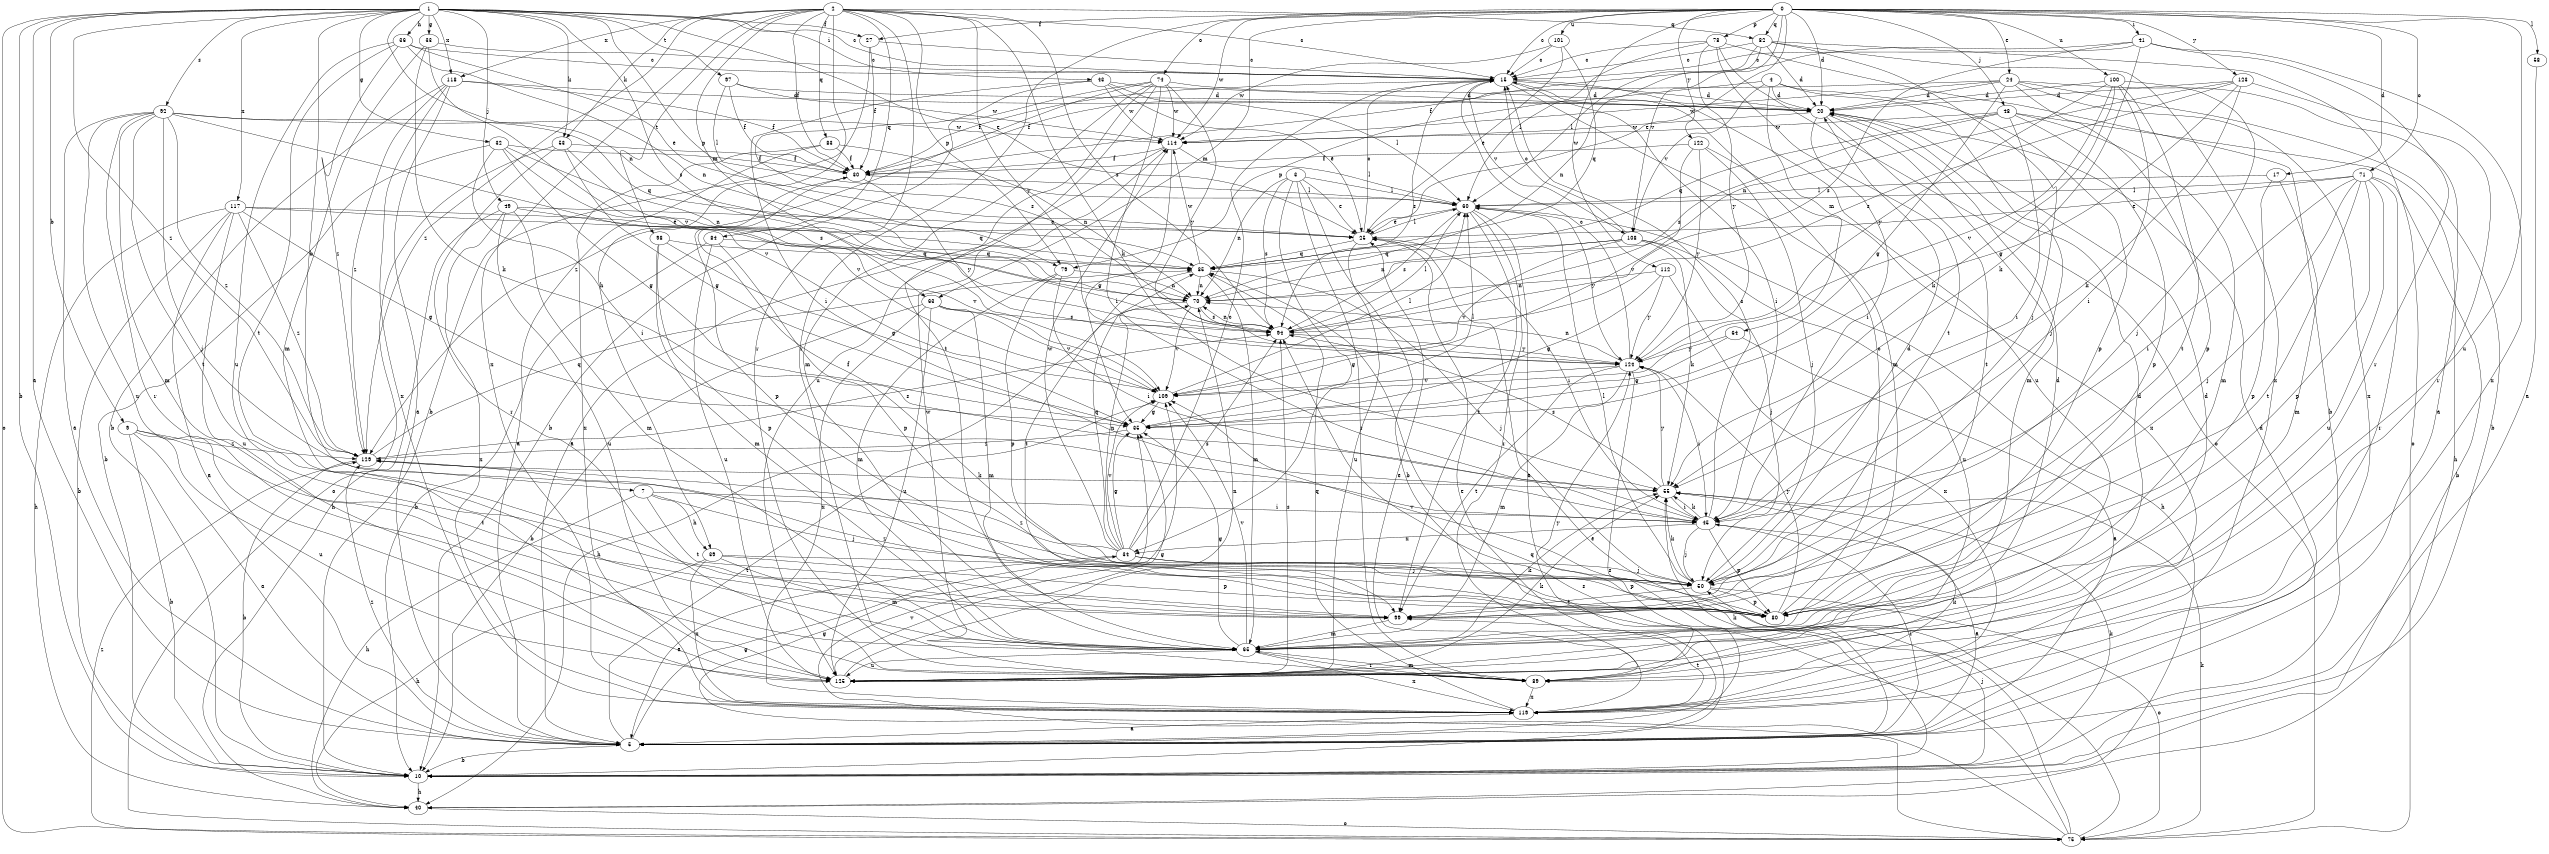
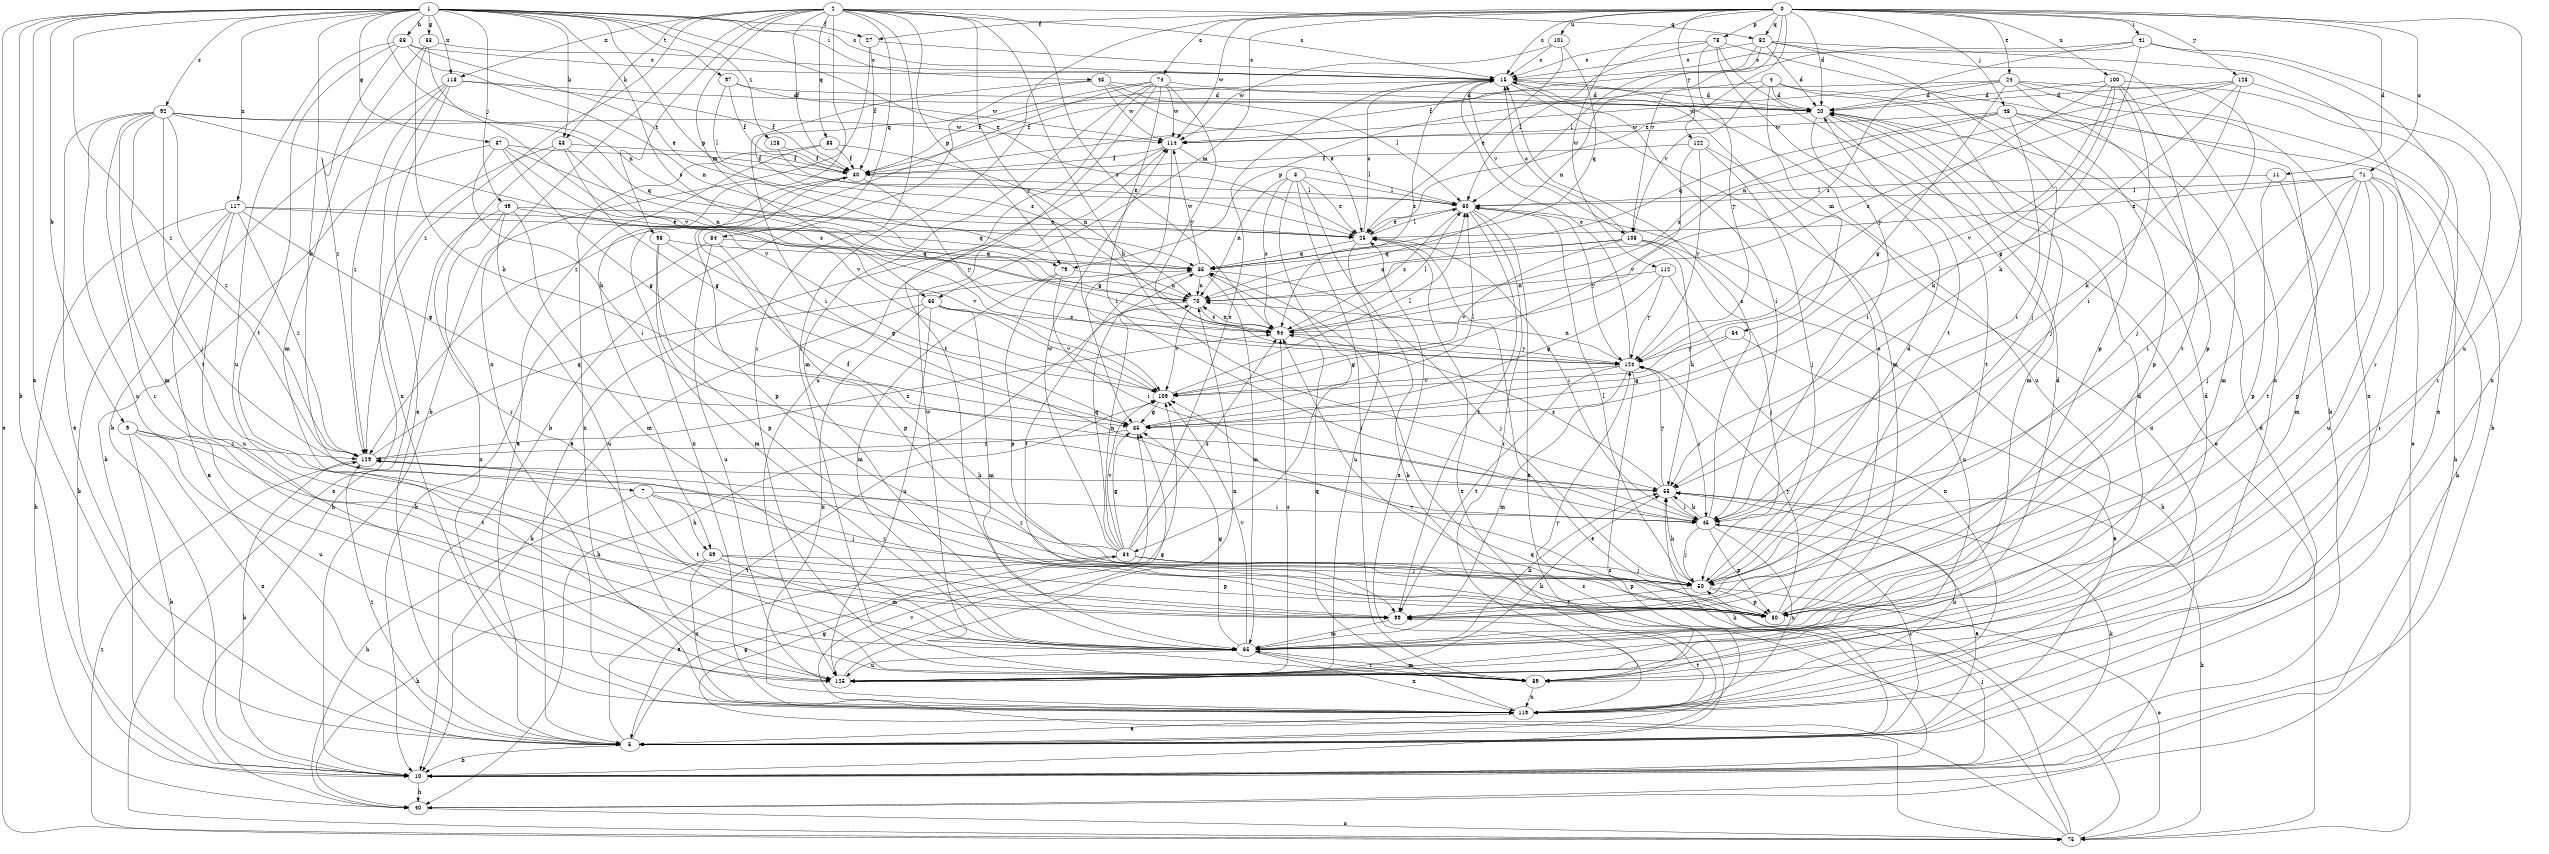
node "58": removed
node "32": label "32" -> "37"
node "128": added
node "17": label "17" -> "11"
edge "45" -> "34": now "45" -> "119"
edge "30" -> "119": added, label "x"
